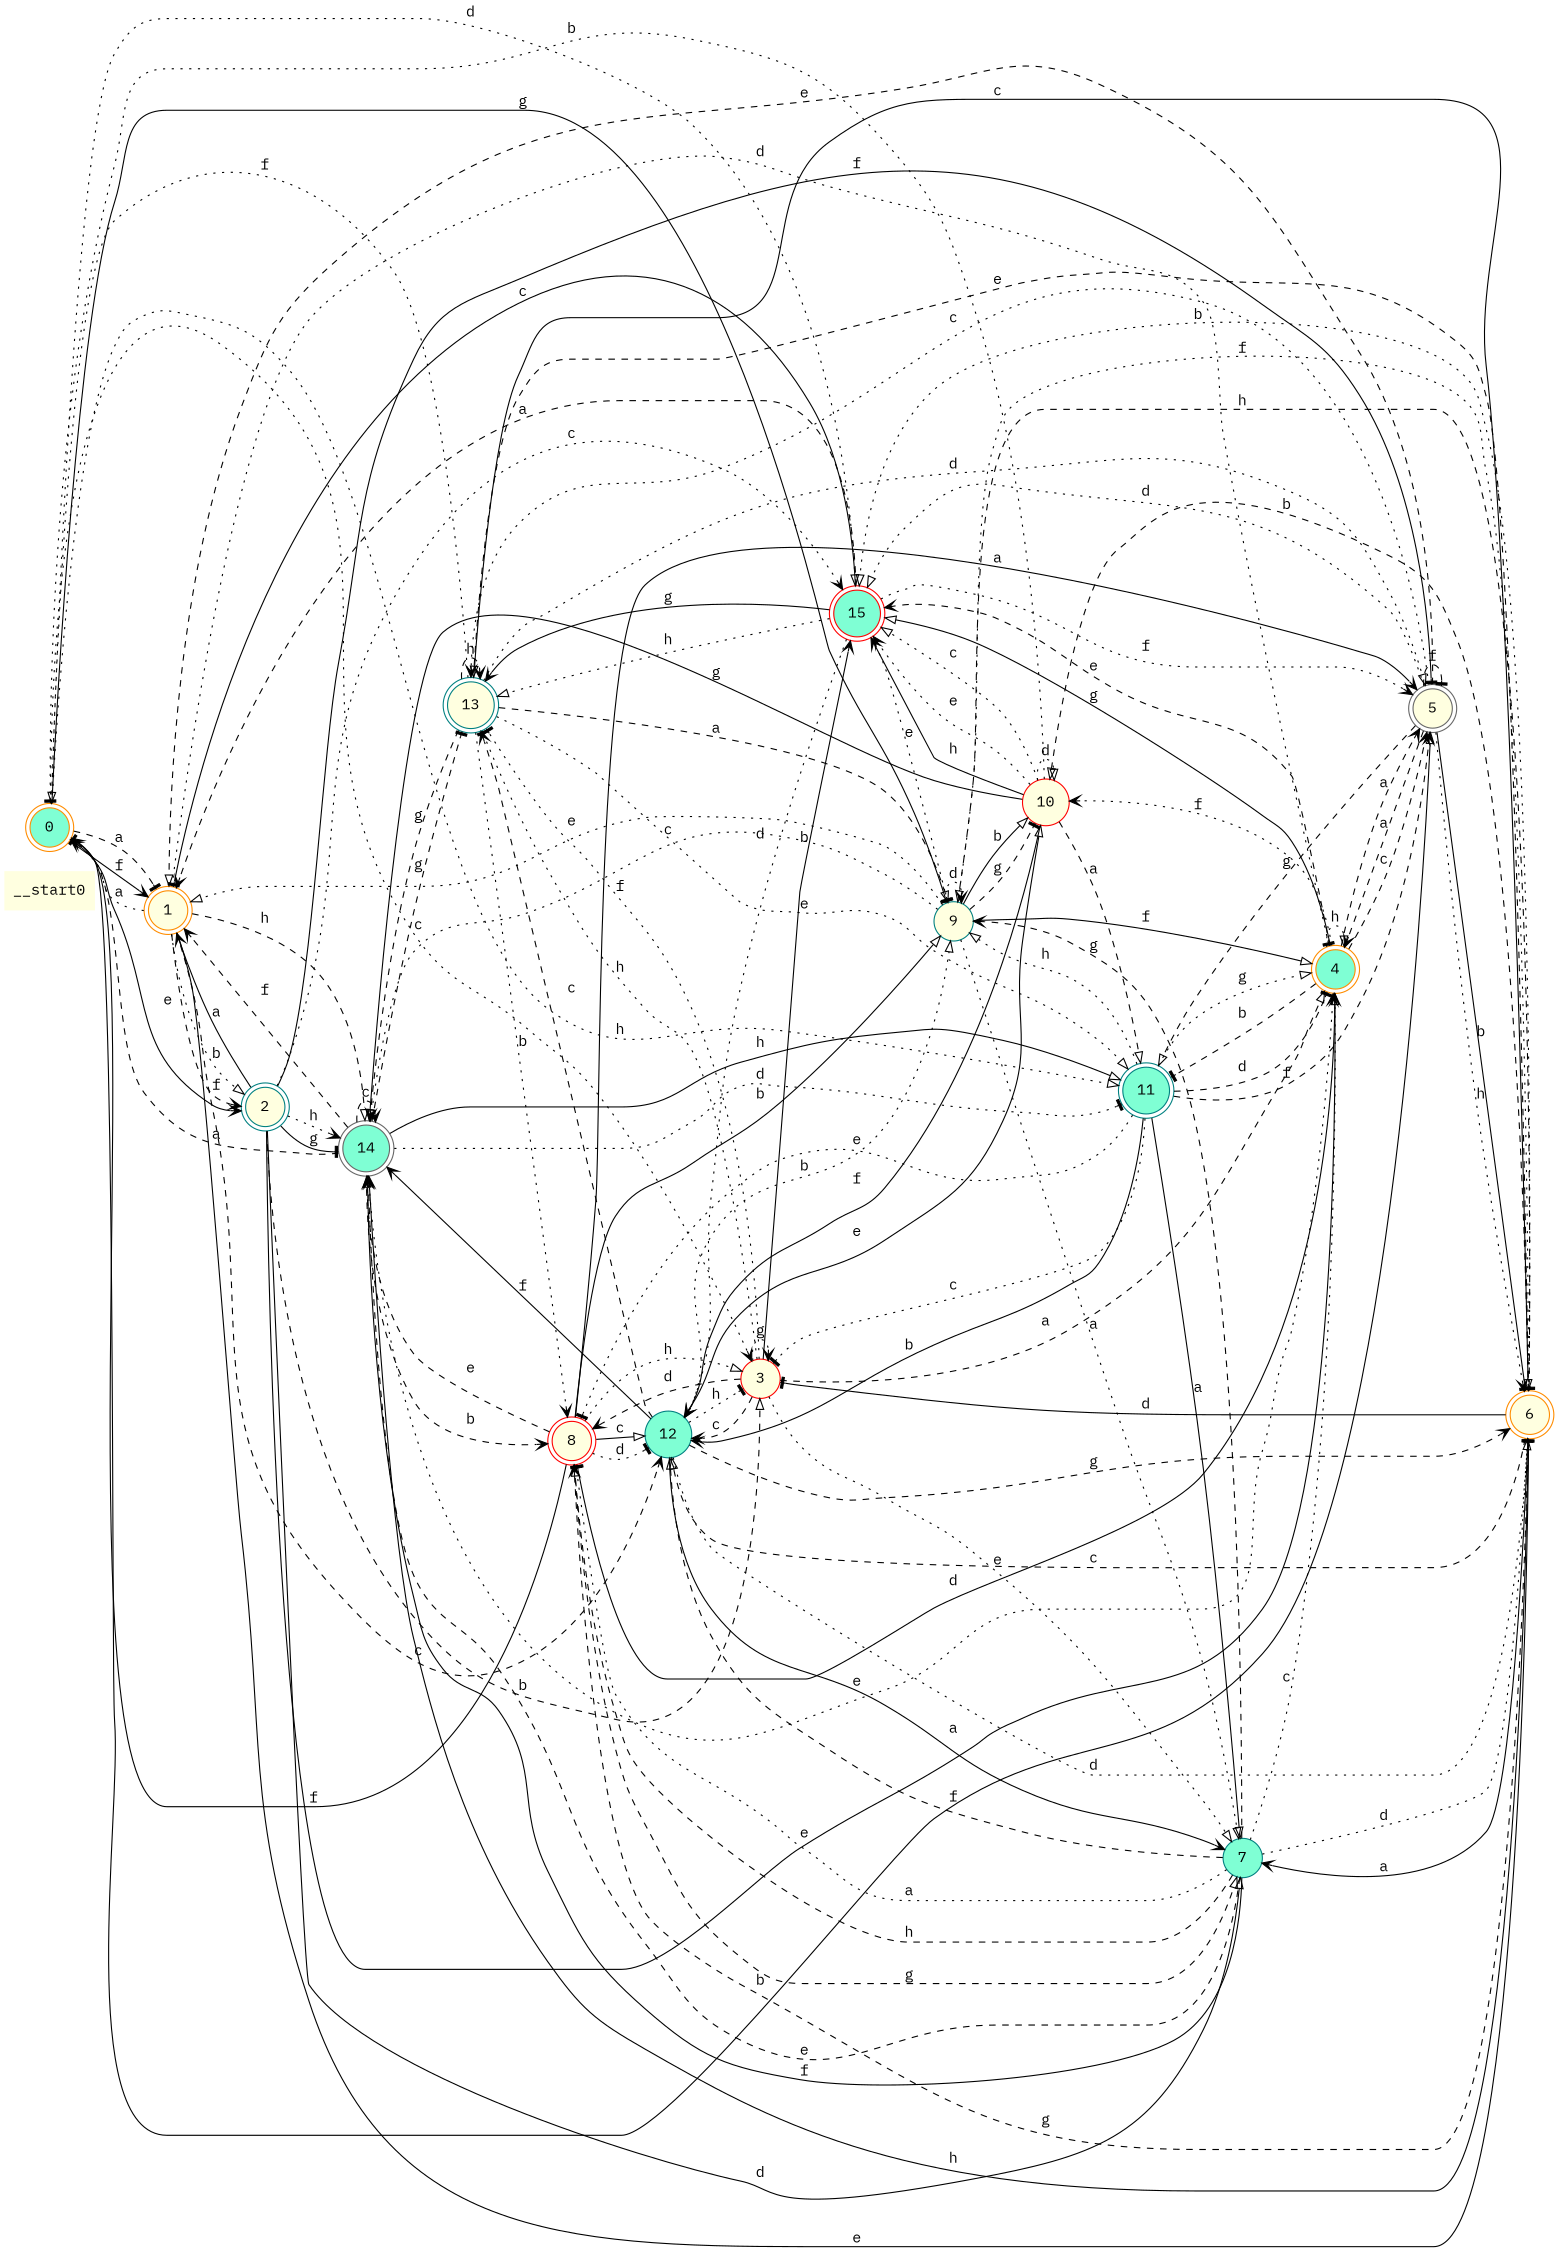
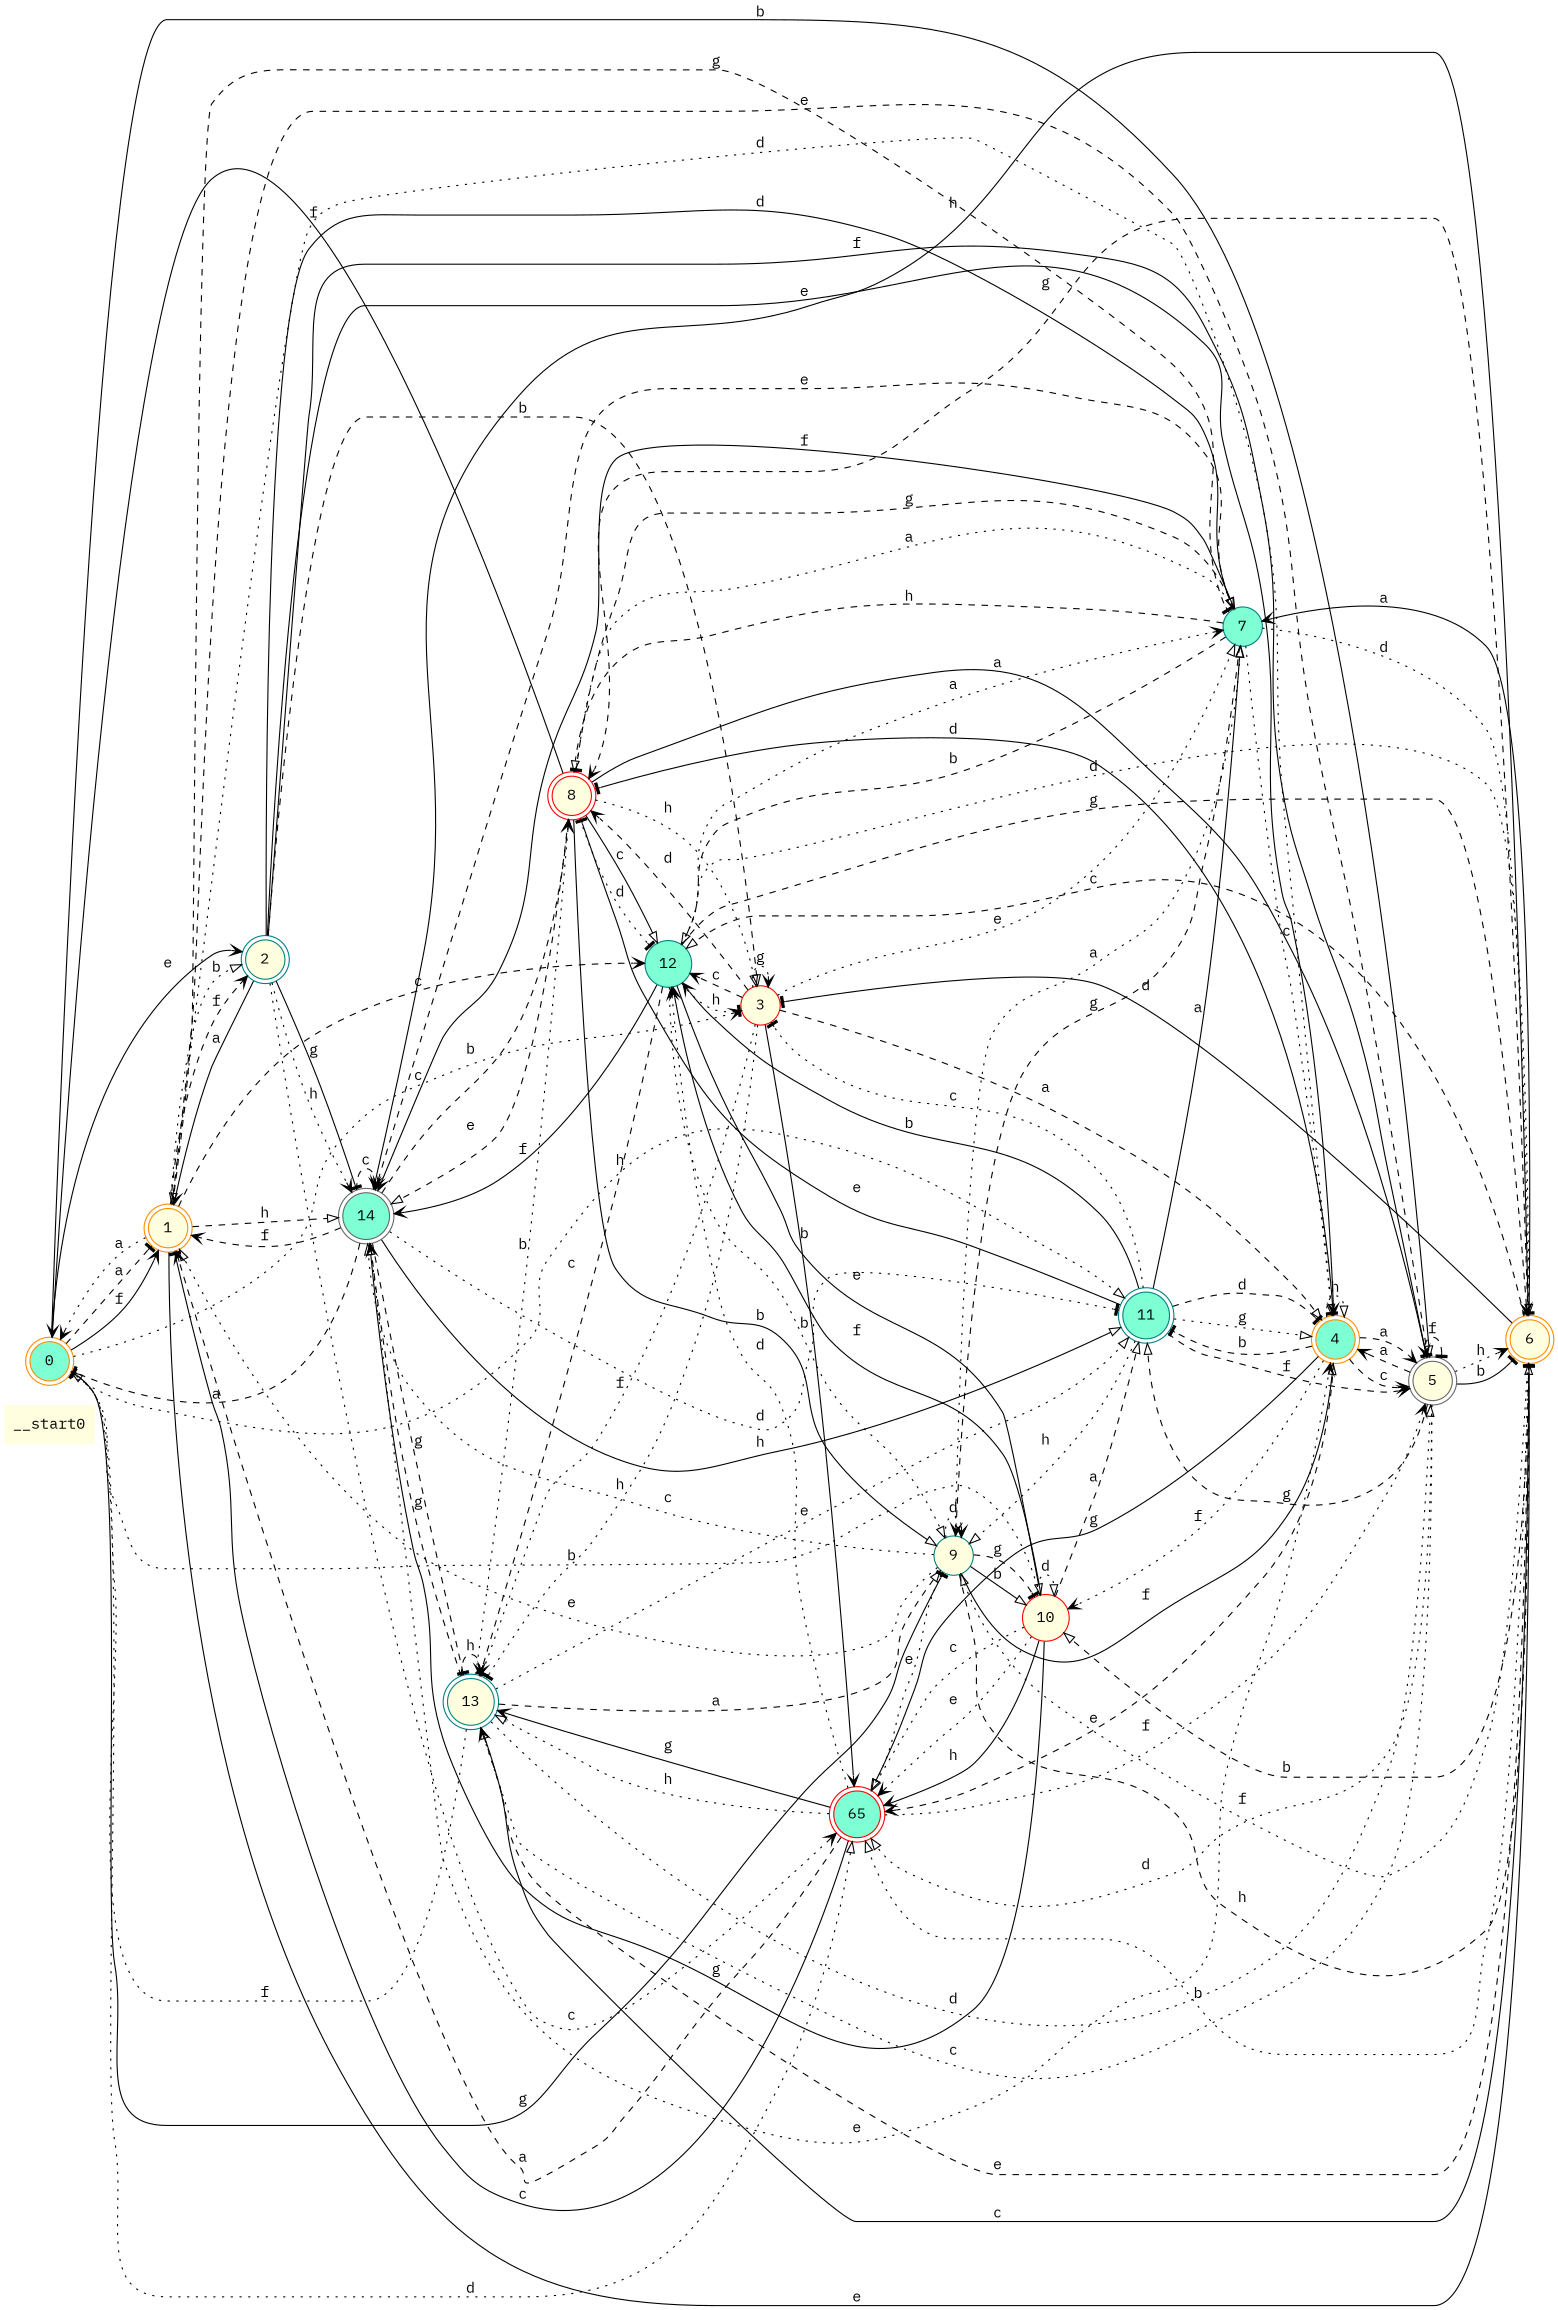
edge "1" -> "7": added, label "g"
node "15": label "15" -> "65"
edge "11" -> "8": style dotted -> solid
edge "12" -> "7": style solid -> dotted
edge "7" -> "12": label "f" -> "b"
